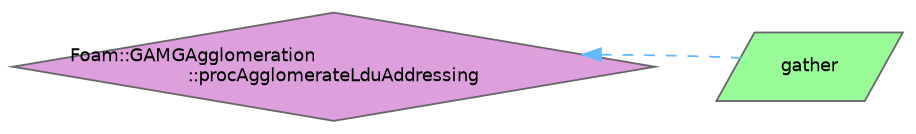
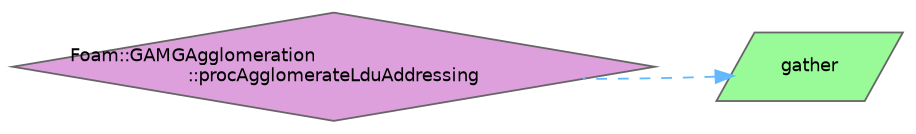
edge "gather" -> "Foam::GAMGAgglomeration ::procAgglomerateLduAddressing": reversed
